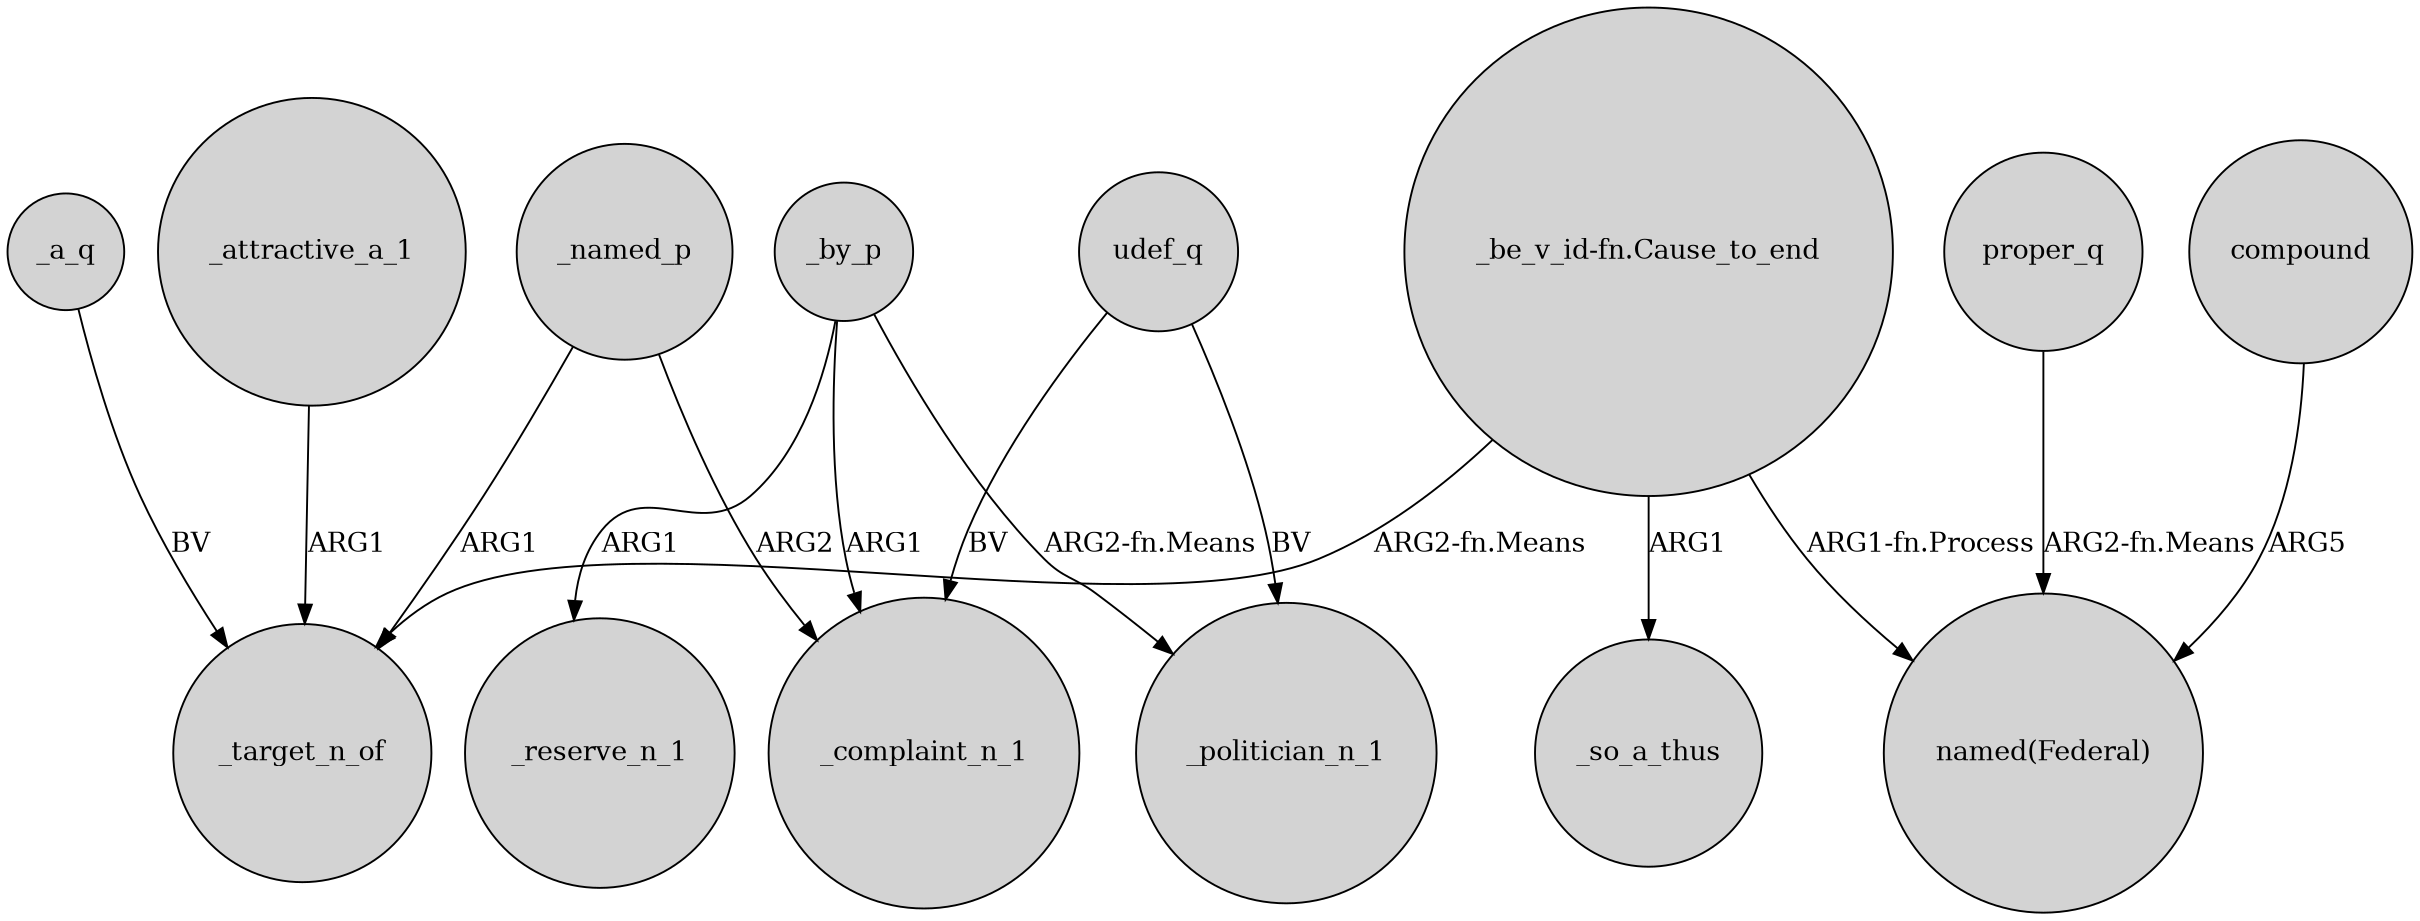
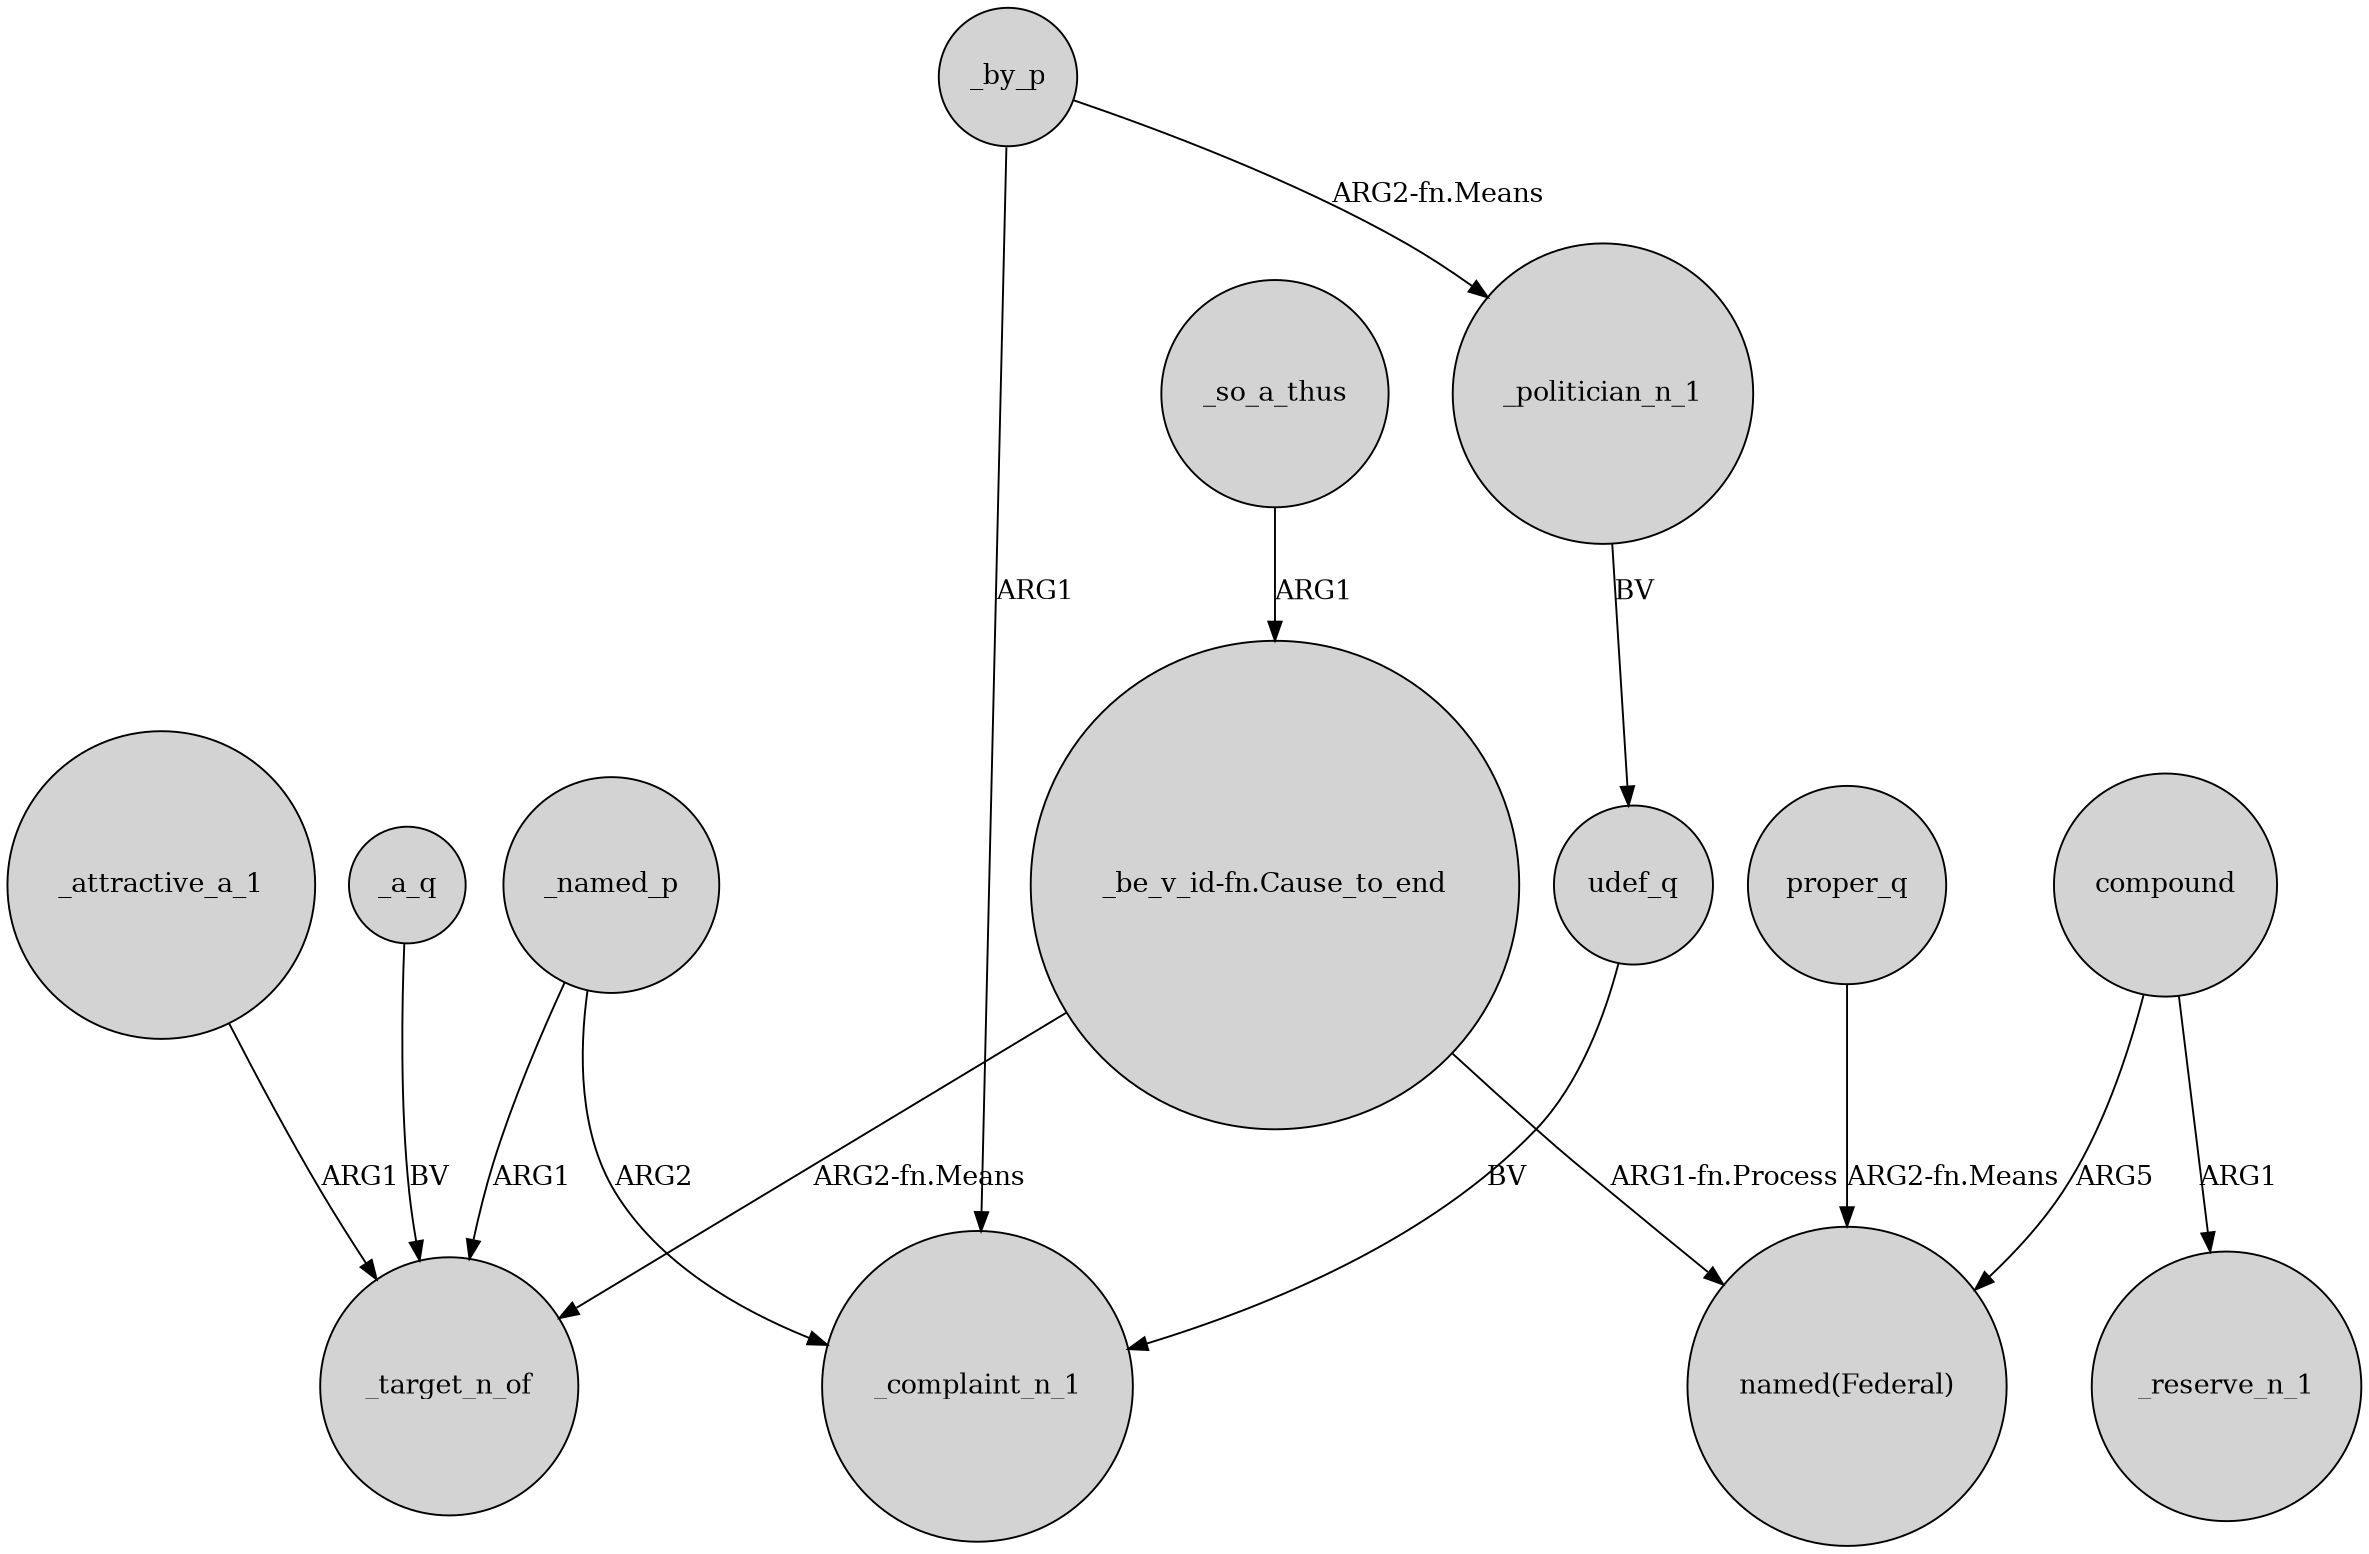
edge "udef_q" -> "_politician_n_1": reversed
edge "_by_p" -> "_reserve_n_1": now "compound" -> "_reserve_n_1"
edge "_be_v_id-fn.Cause_to_end" -> "_so_a_thus": reversed
